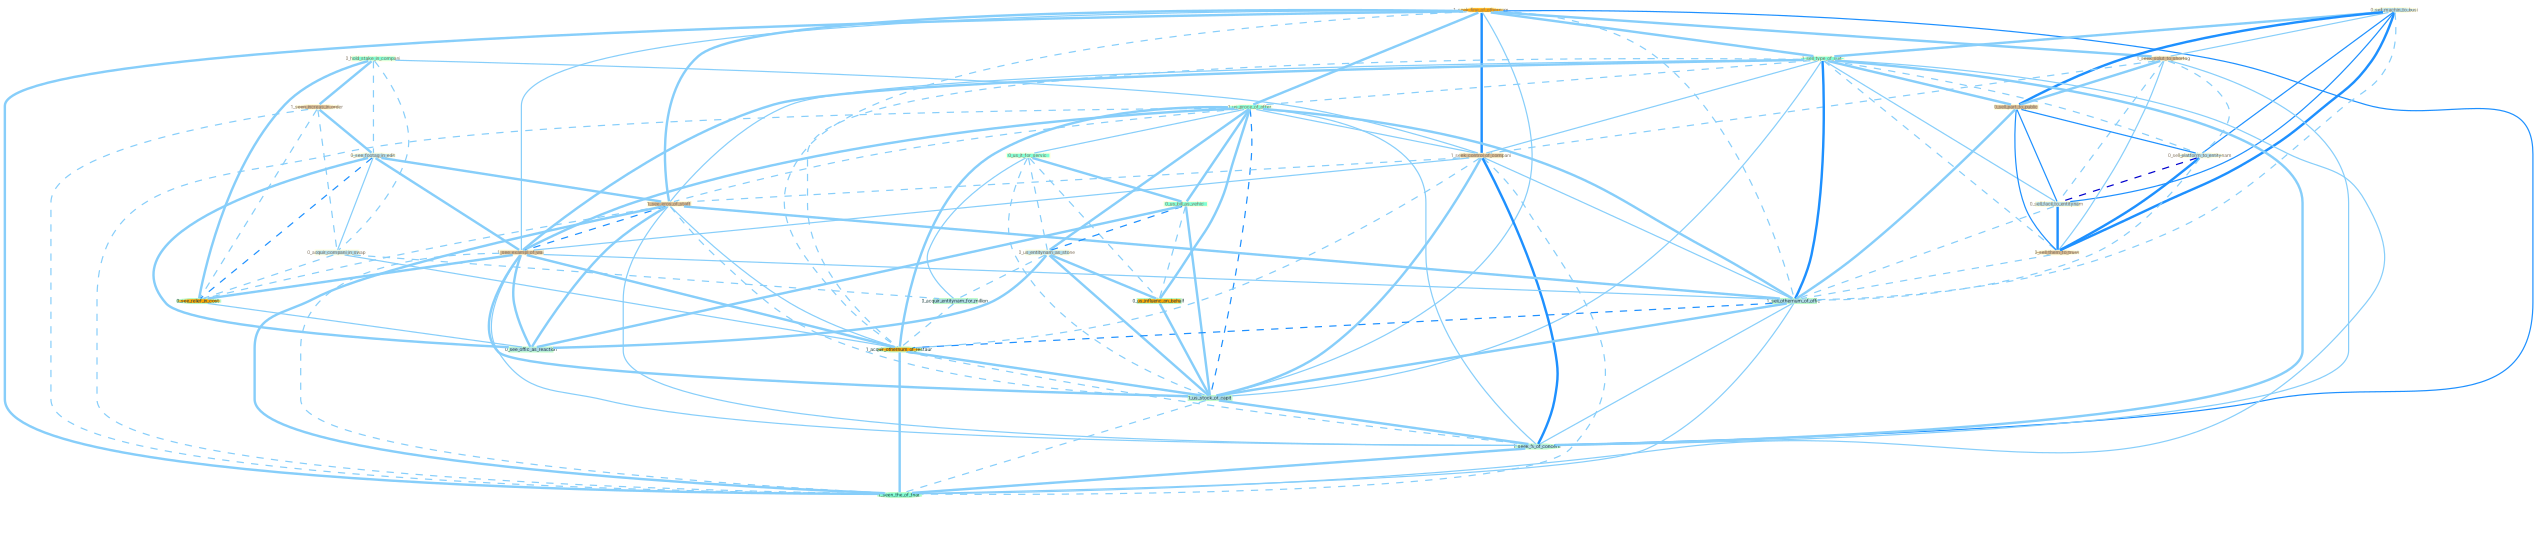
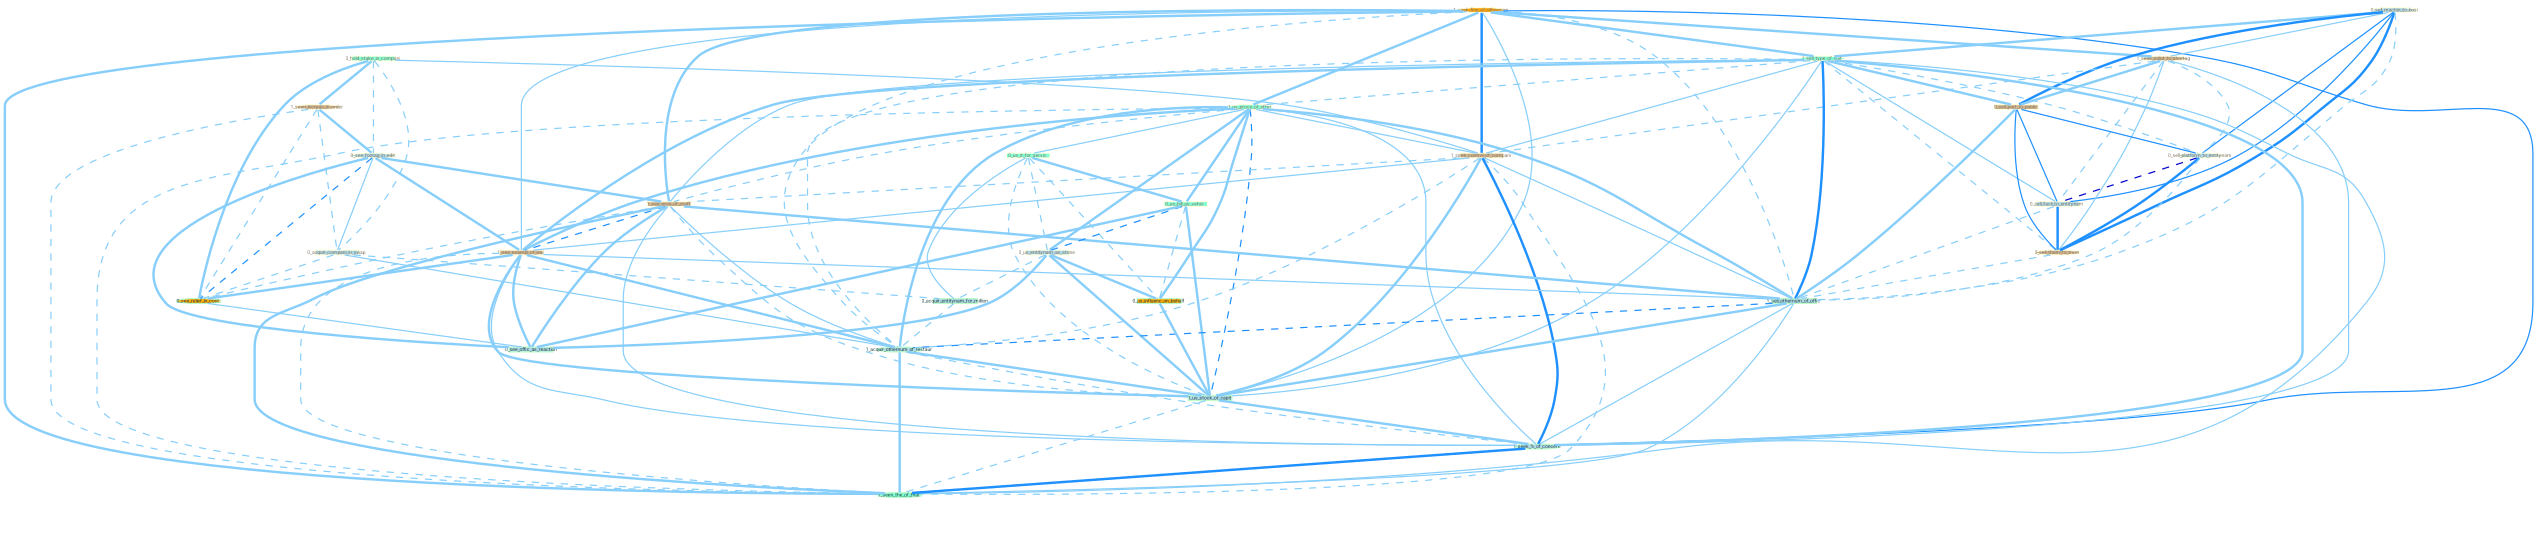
node "1_acquir_othernum_of_restaur": fillcolor orange -> lightblue
edge "1_seek_%_of_concern" -- "1_seen_the_of_that": color #87cefa -> #1e90ff
